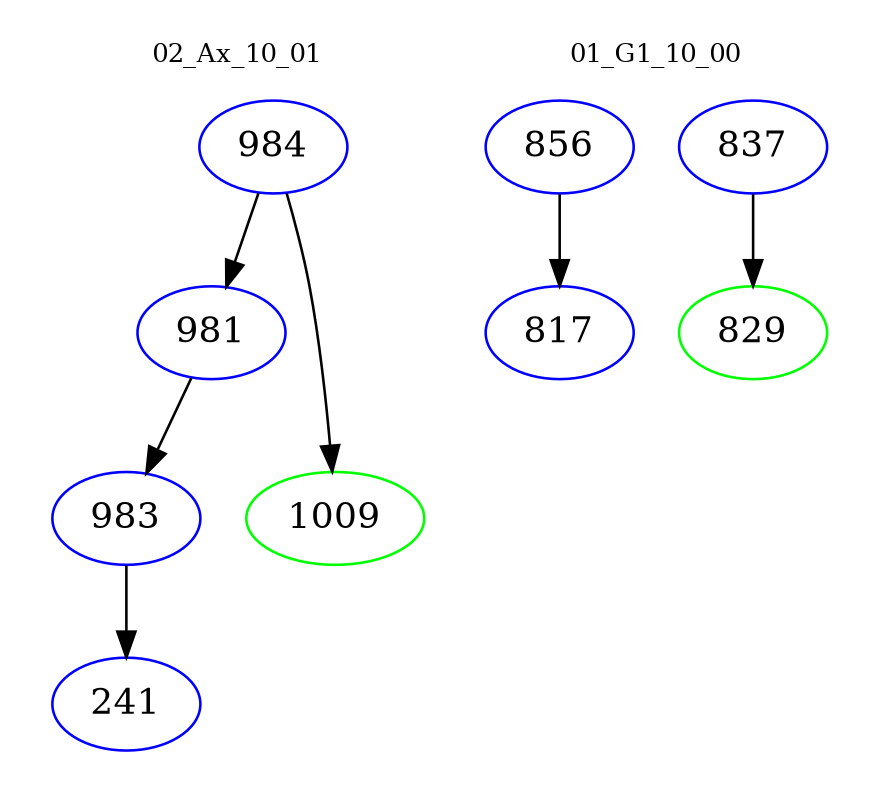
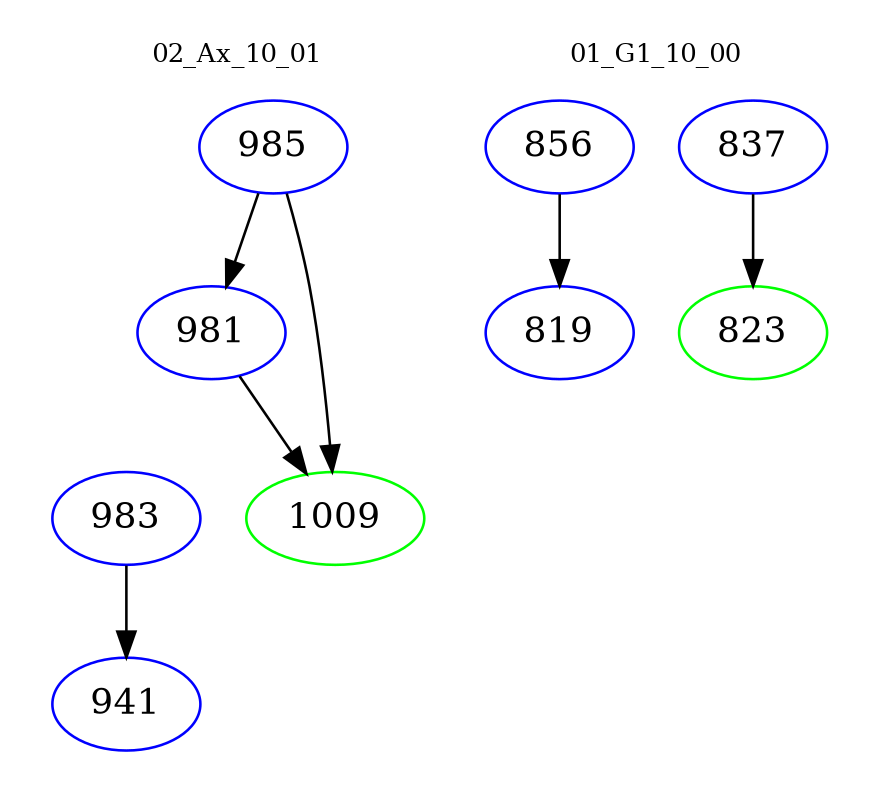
node "984": label "984" -> "985"
node "817": label "817" -> "819"
node "829": label "829" -> "823"
edge "981" -> "983": now "981" -> "1009"
node "241": label "241" -> "941"
